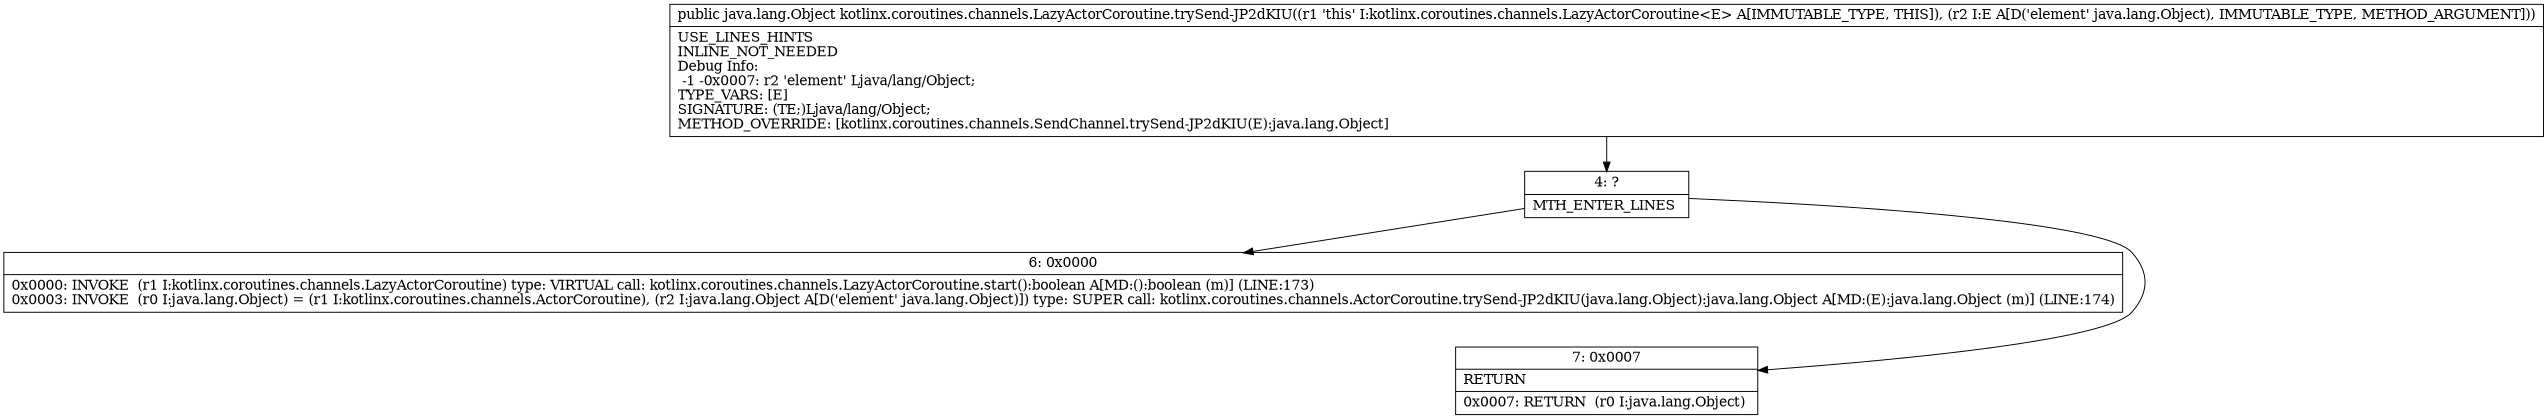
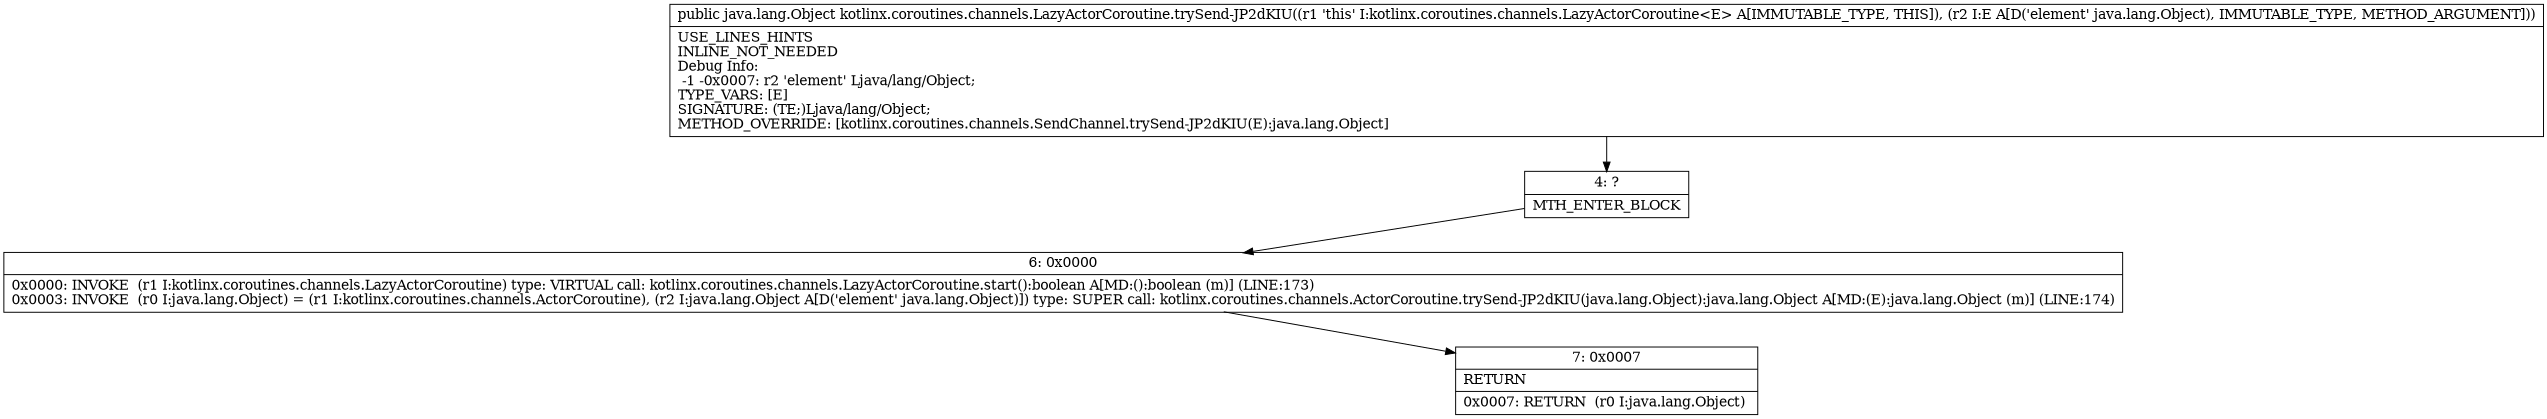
node "4: ?": text "MTH_ENTER_LINES" -> "MTH_ENTER_BLOCK"
edge "4: ?" -> "7: 0x0007": now "6: 0x0000" -> "7: 0x0007"
